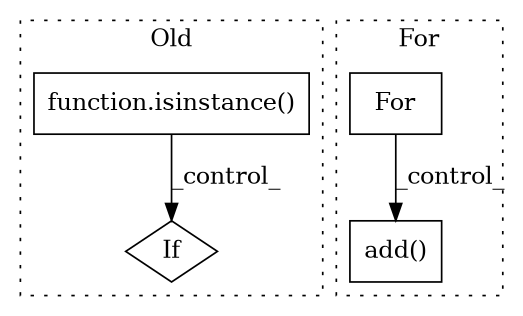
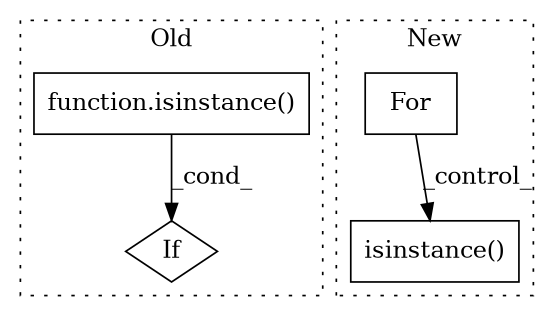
cluster "For": label "For" -> "New"
edge "function.isinstance()" -> "If": label "_control_" -> "_cond_"
node "add()": label "add()" -> "isinstance()"
